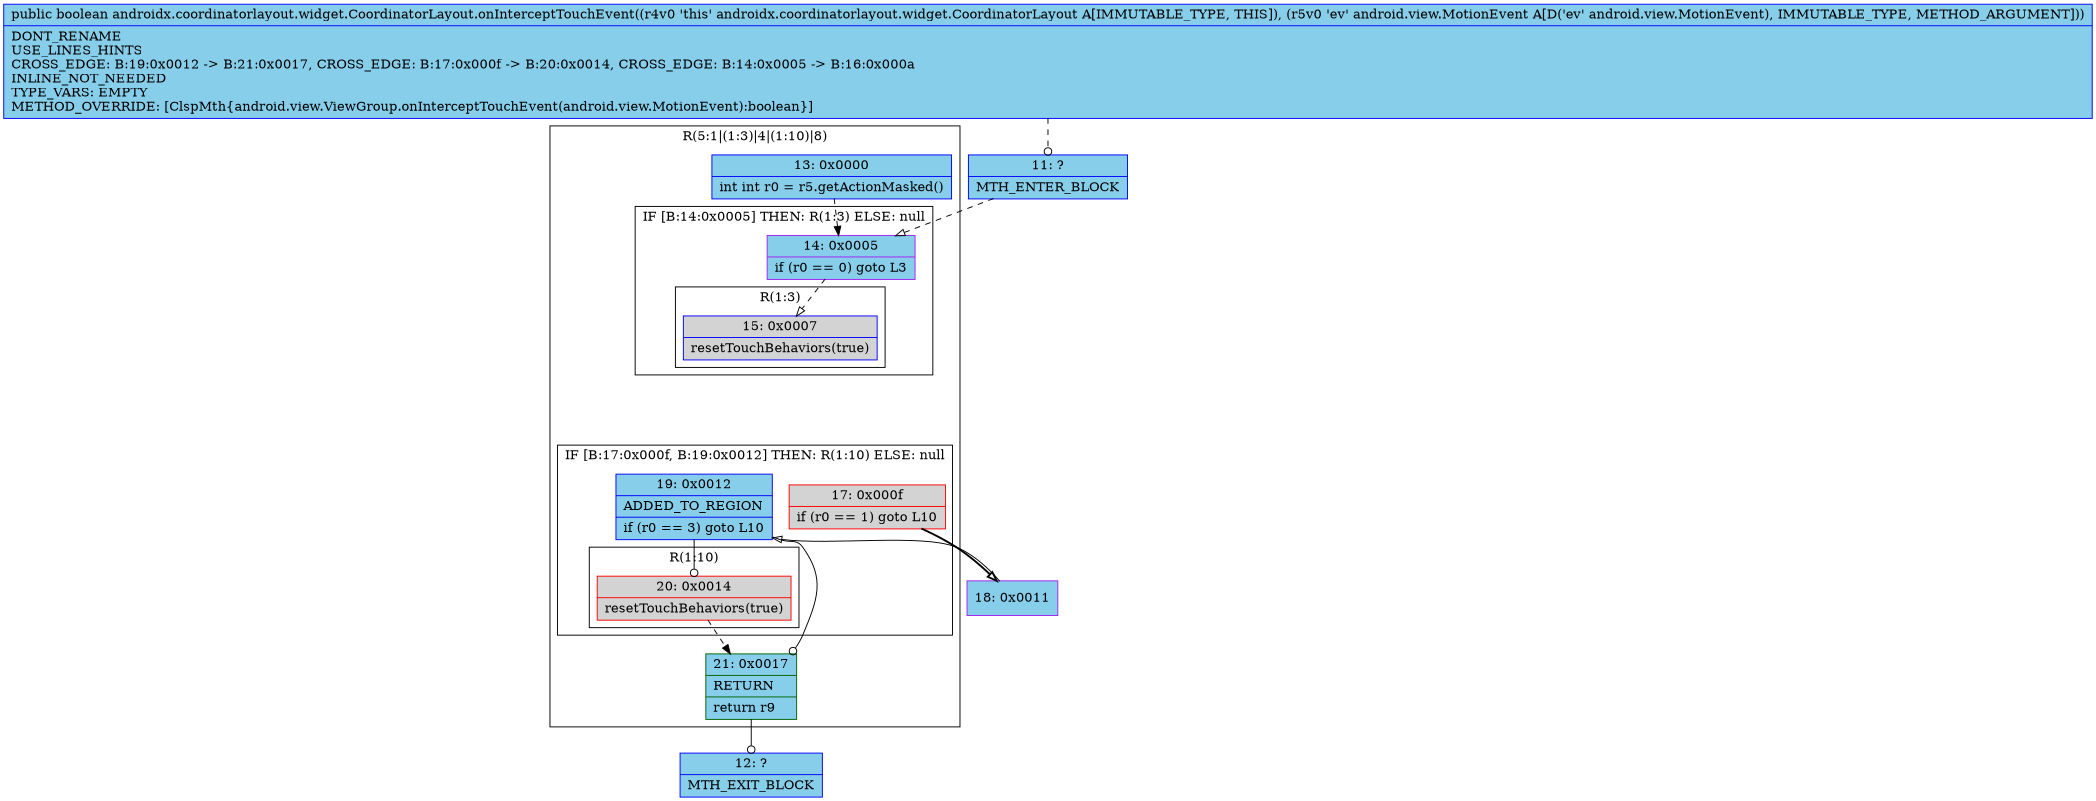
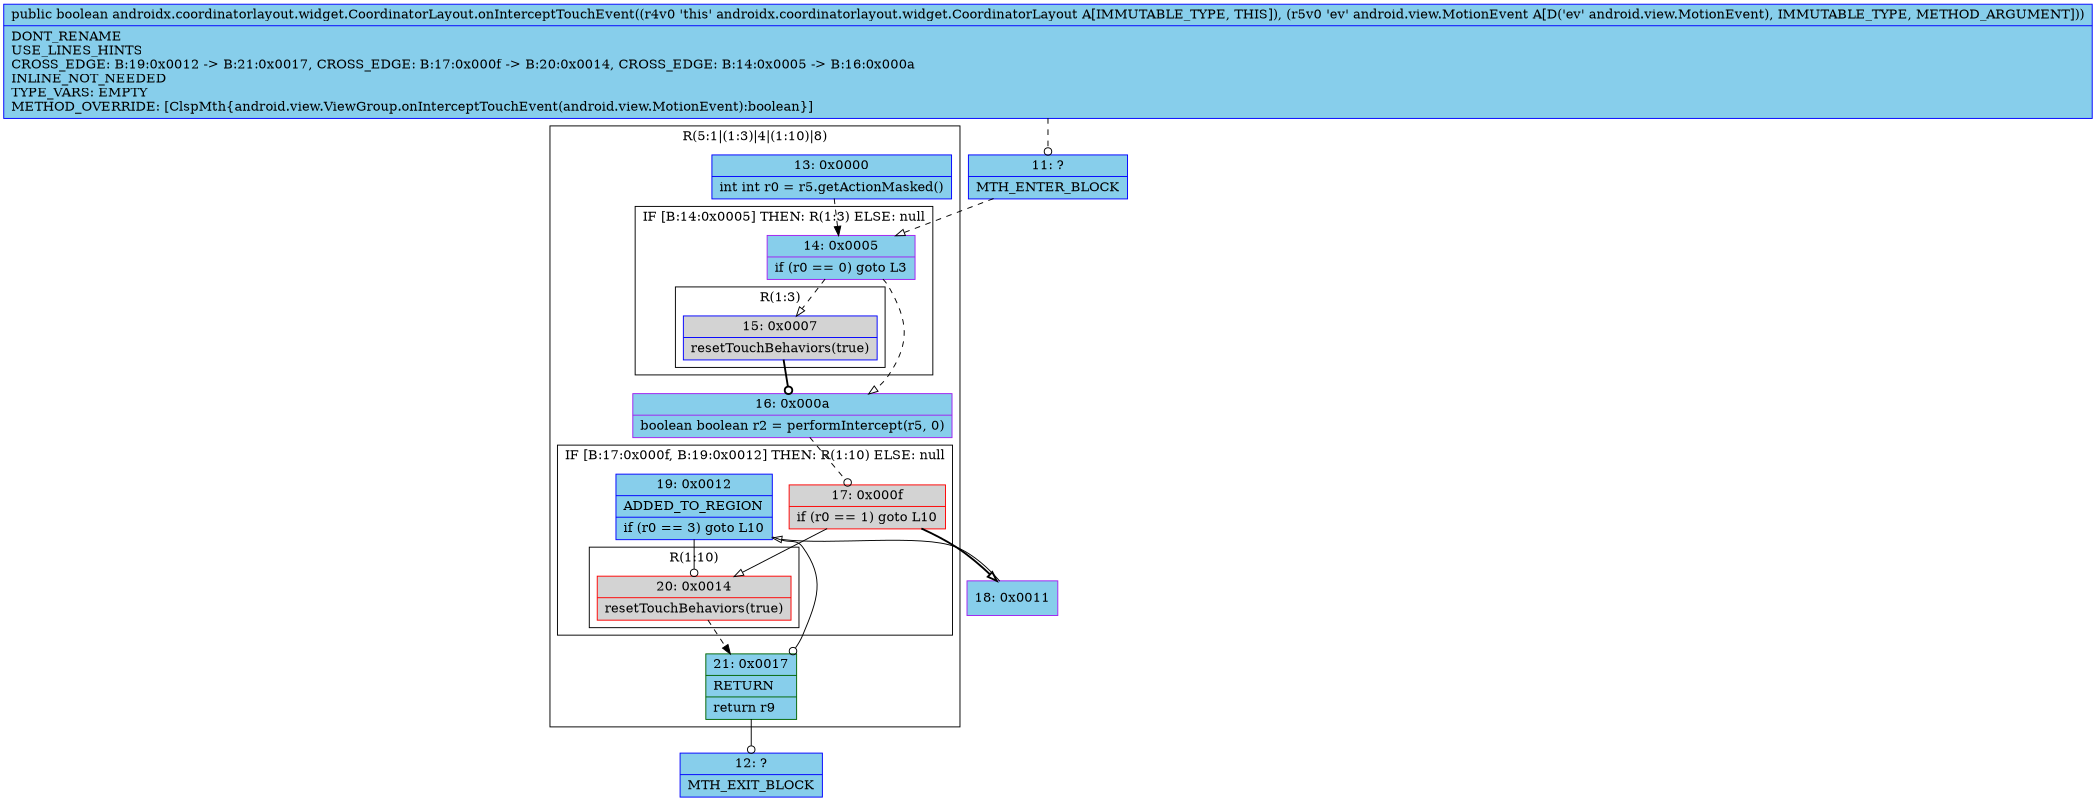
node "16: 0x000a": added
edge "17: 0x000f" -> "20: 0x0014": added
